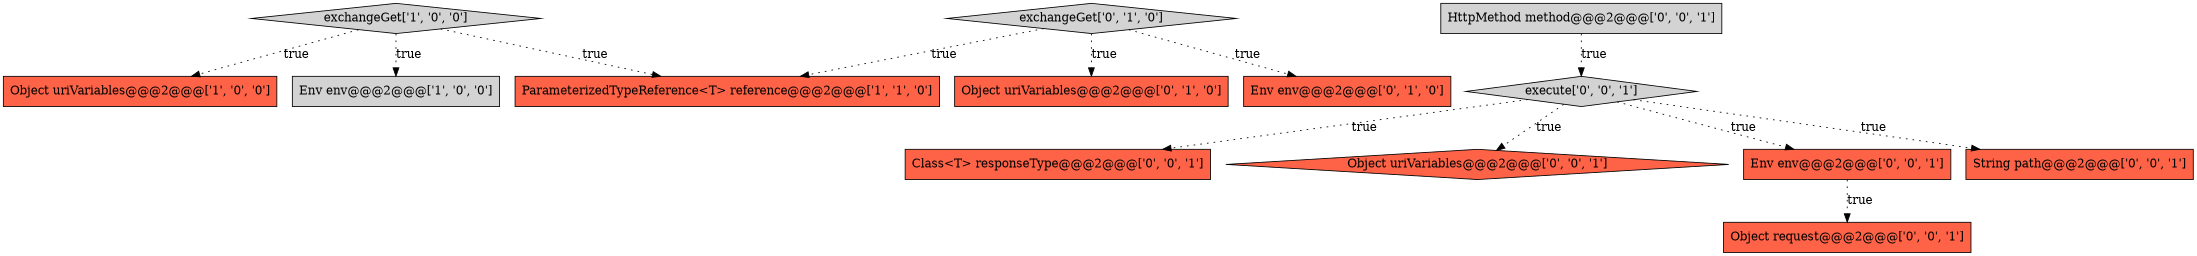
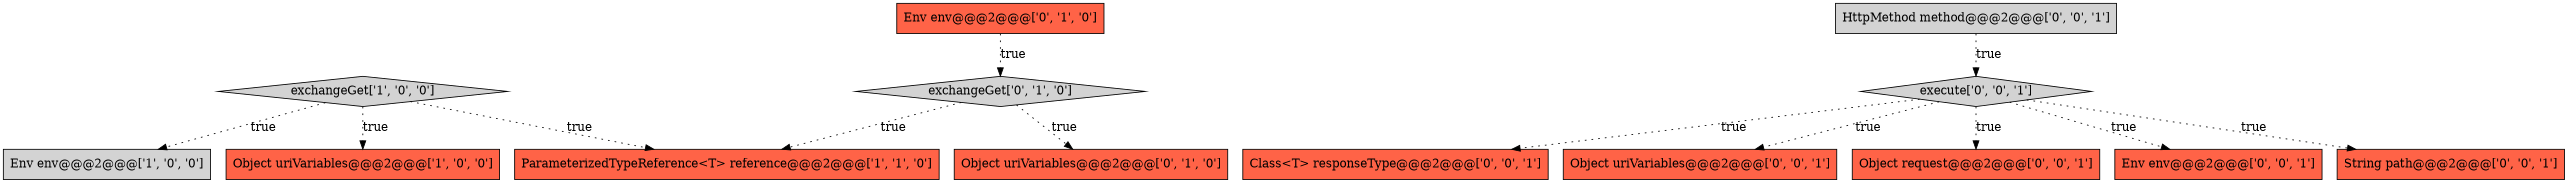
edge "exchangeGet['0', '1', '0']" -> "Env env@@@2@@@['0', '1', '0']": reversed
node "Object uriVariables@@@2@@@['0', '0', '1']": shape diamond -> box
edge "Env env@@@2@@@['0', '0', '1']" -> "Object request@@@2@@@['0', '0', '1']": now "execute['0', '0', '1']" -> "Object request@@@2@@@['0', '0', '1']"
